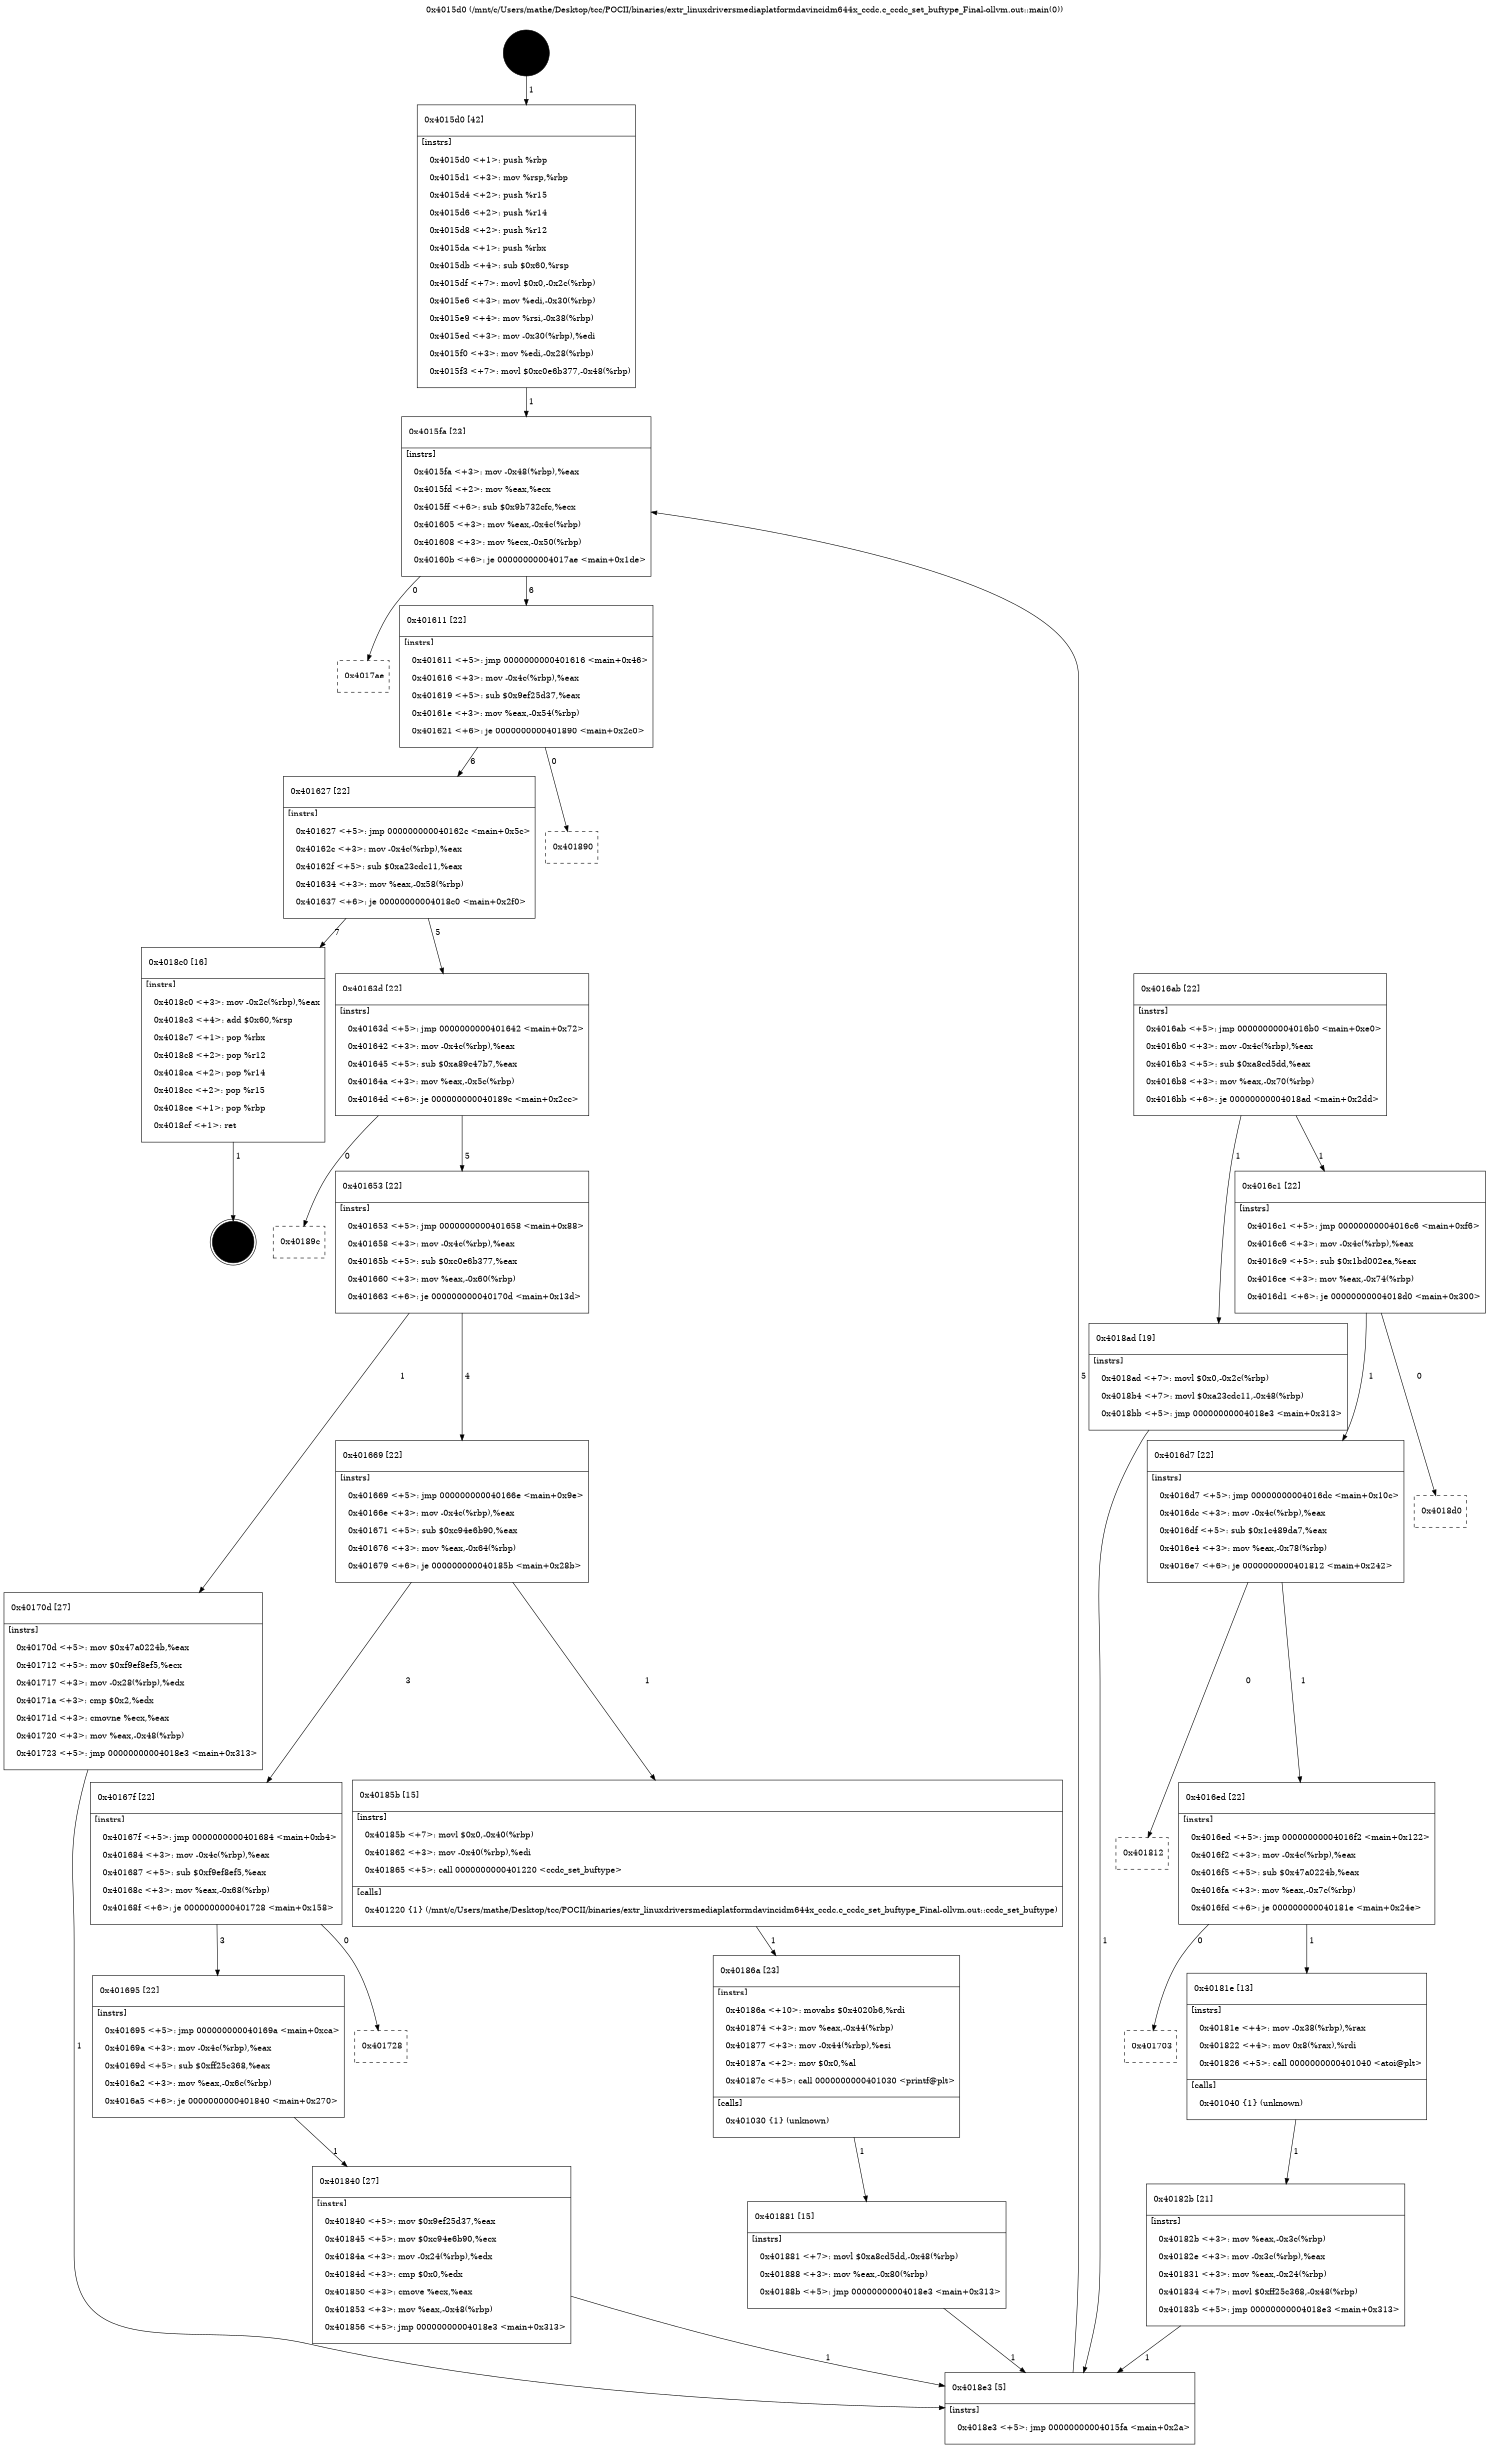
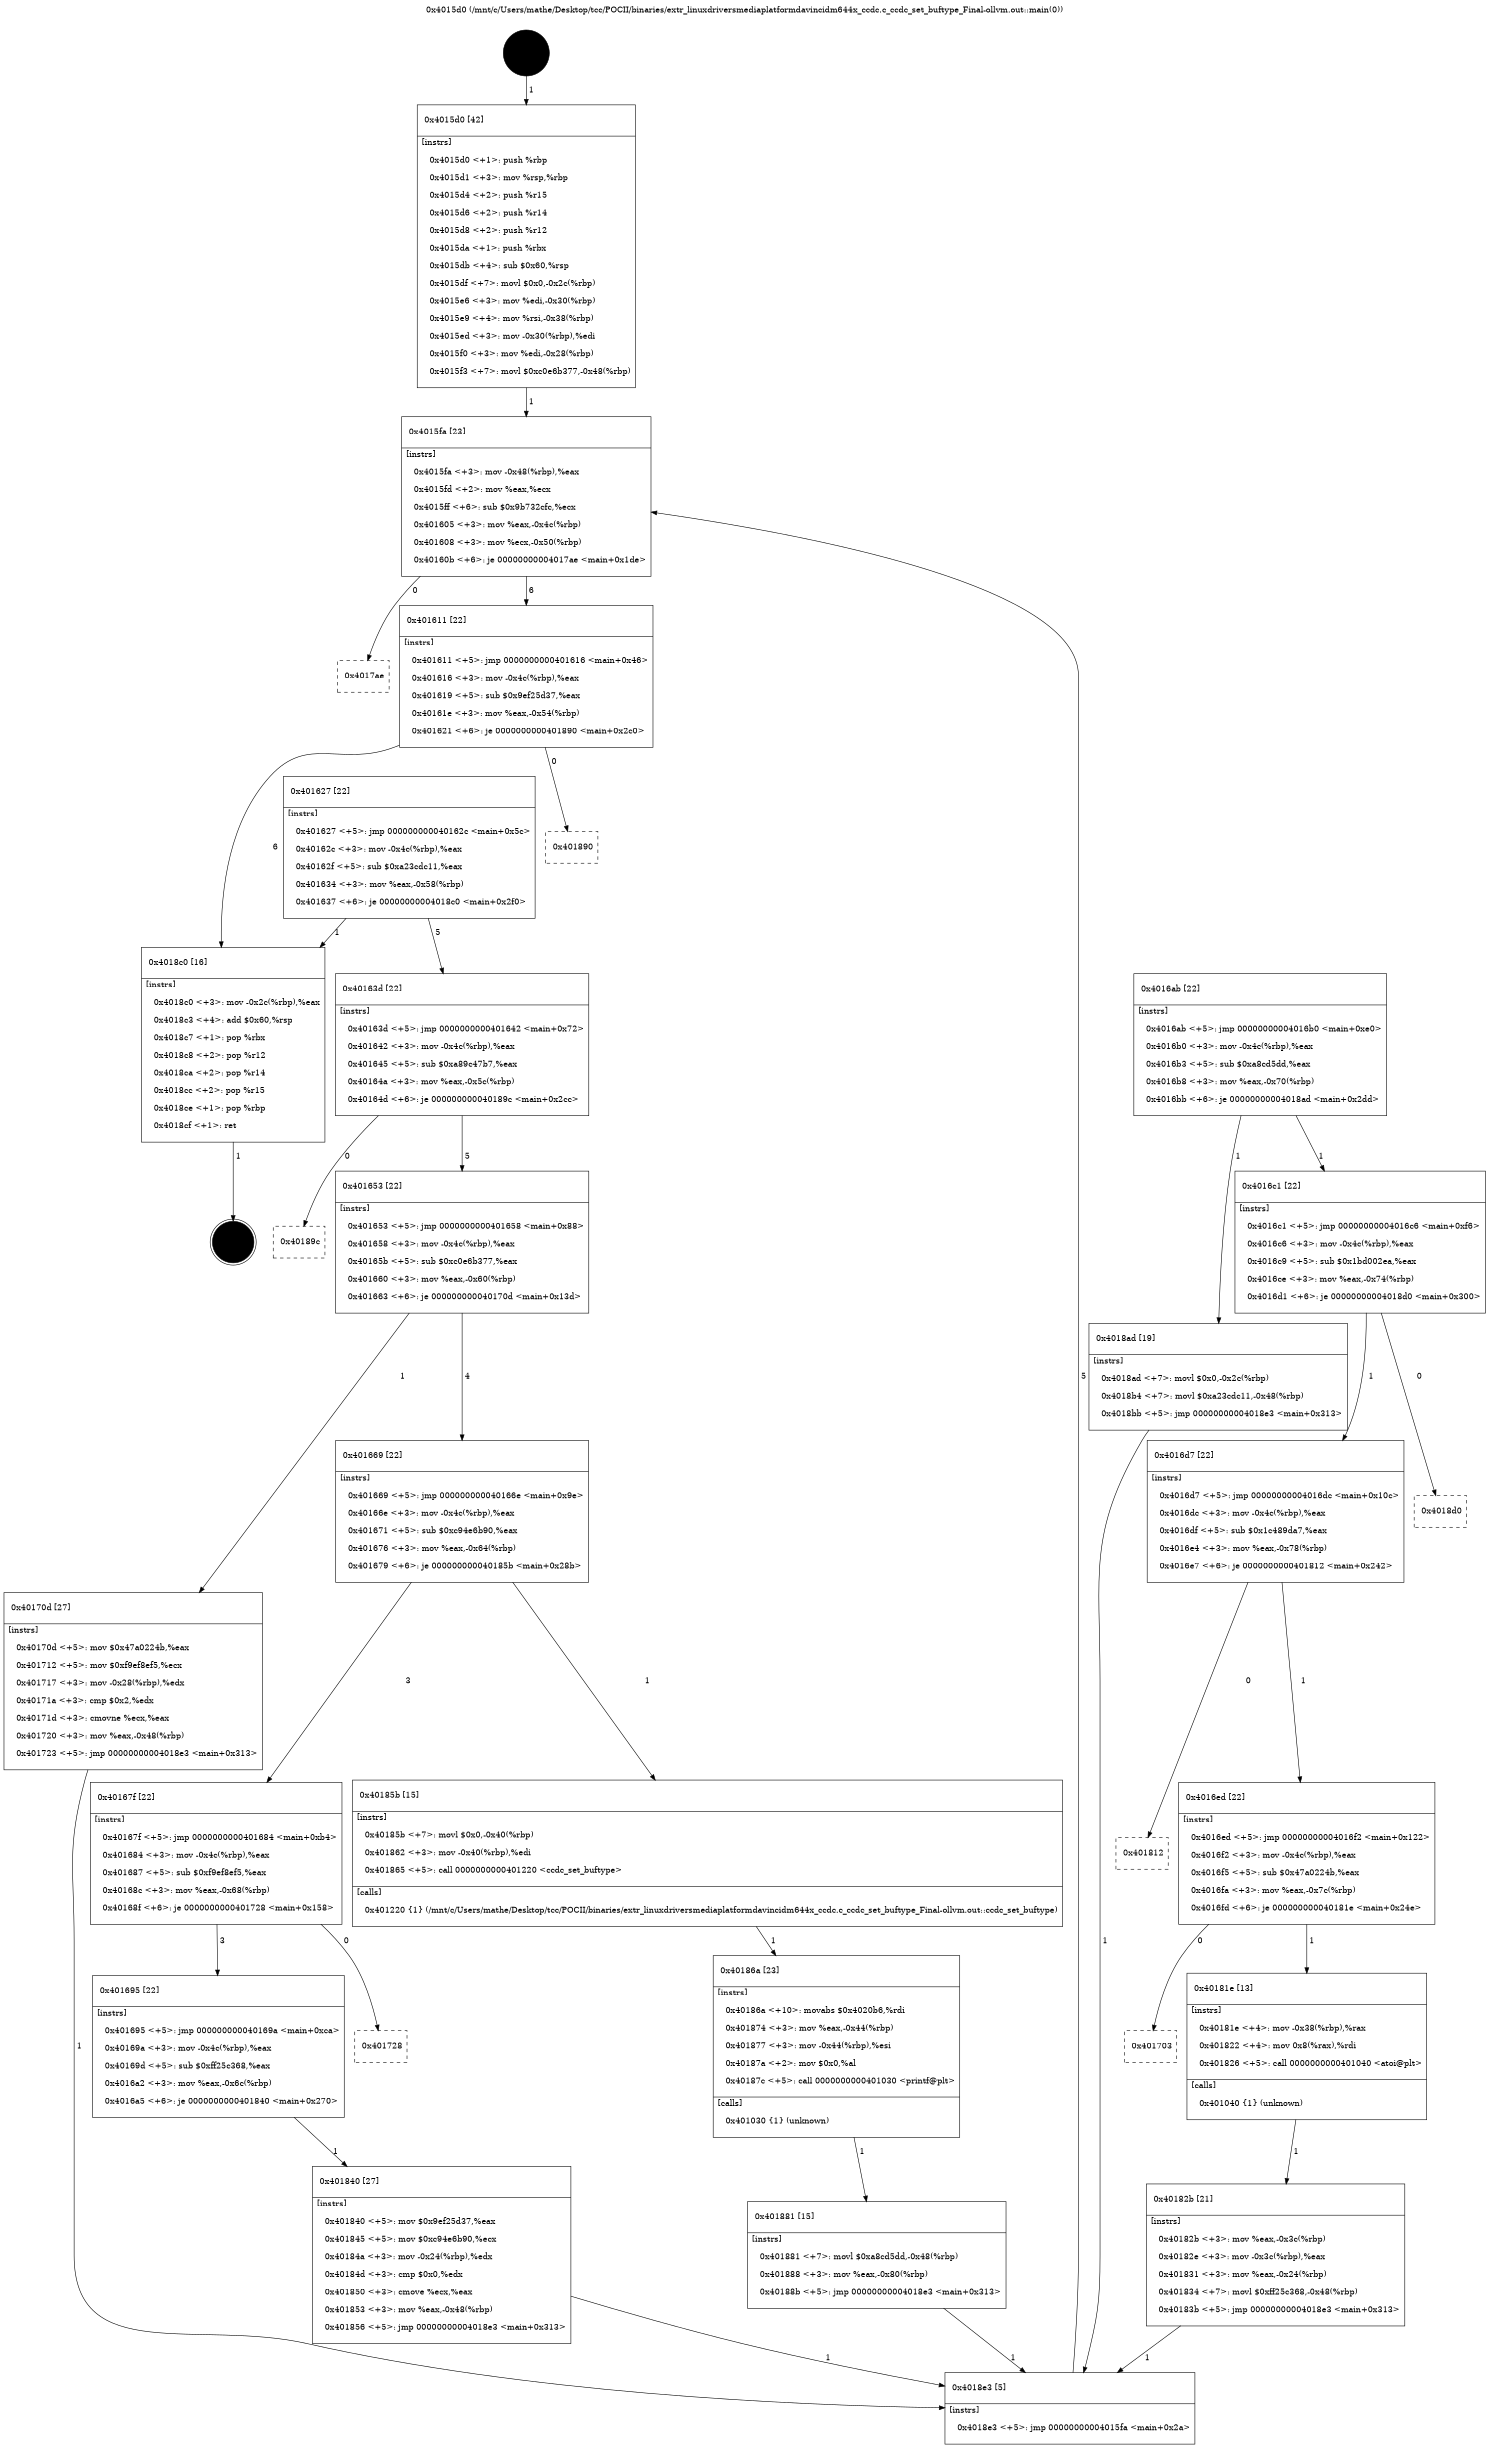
edge "0x401611 [22]" -> "0x401627 [22]": now "0x401611 [22]" -> "0x4018c0 [16]"
edge "0x401627 [22]" -> "0x4018c0 [16]": label " 7" -> " 1"
